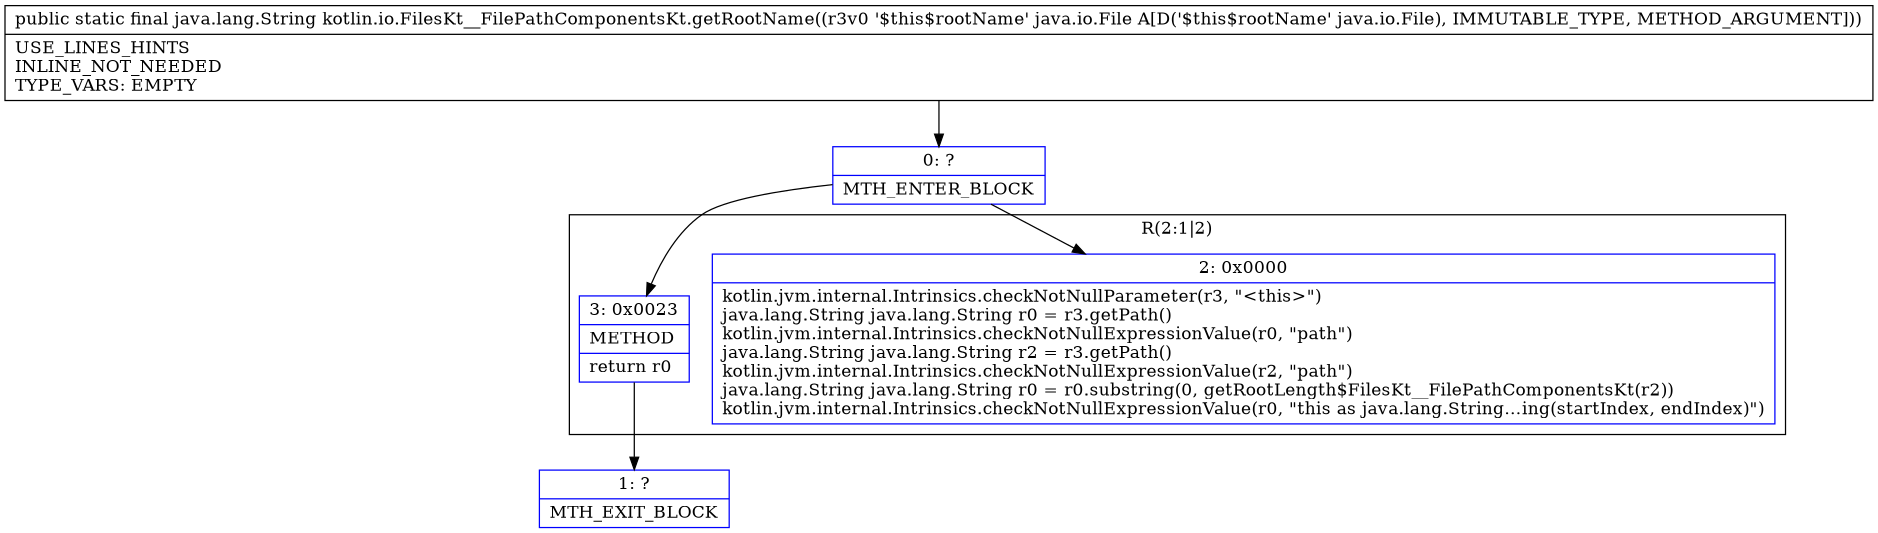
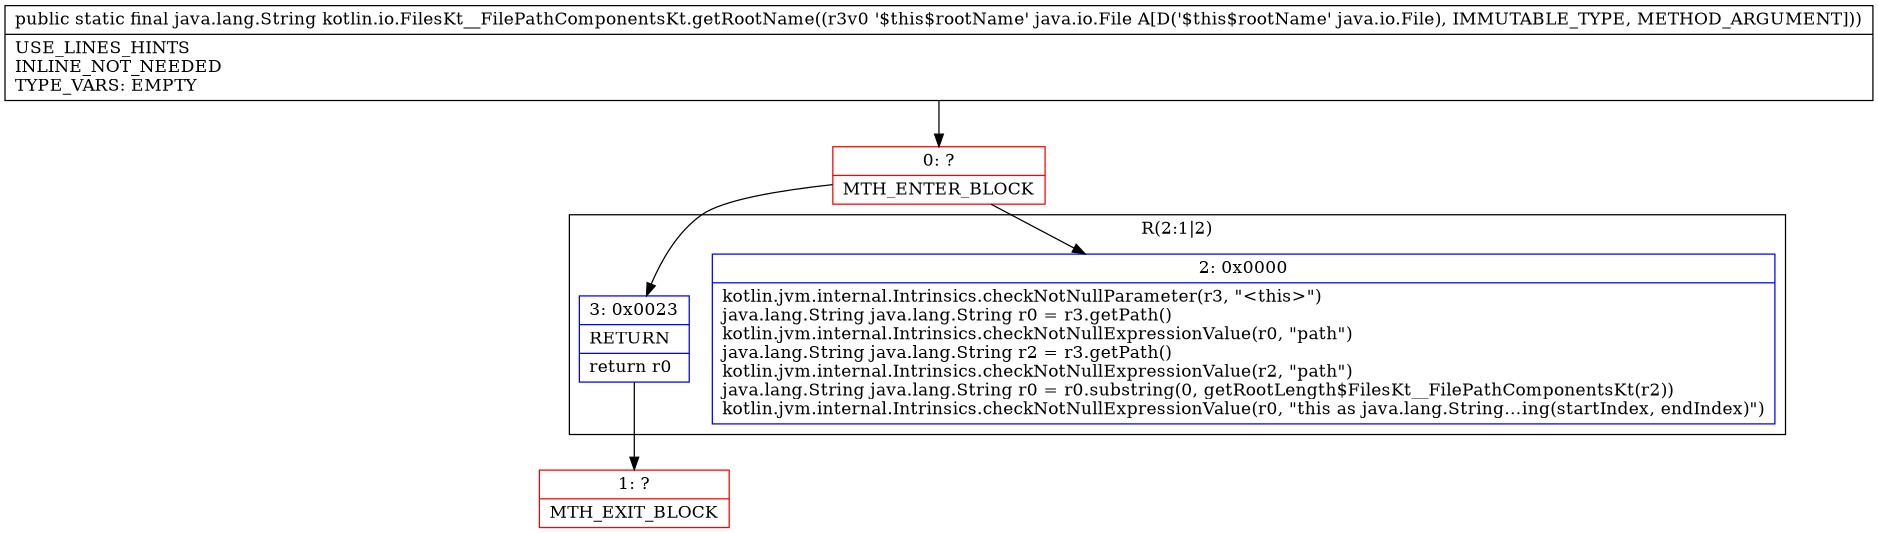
node "0: ?": color blue -> red
node "3: 0x0023": text "METHOD" -> "RETURN"
node "1: ?": color blue -> red
